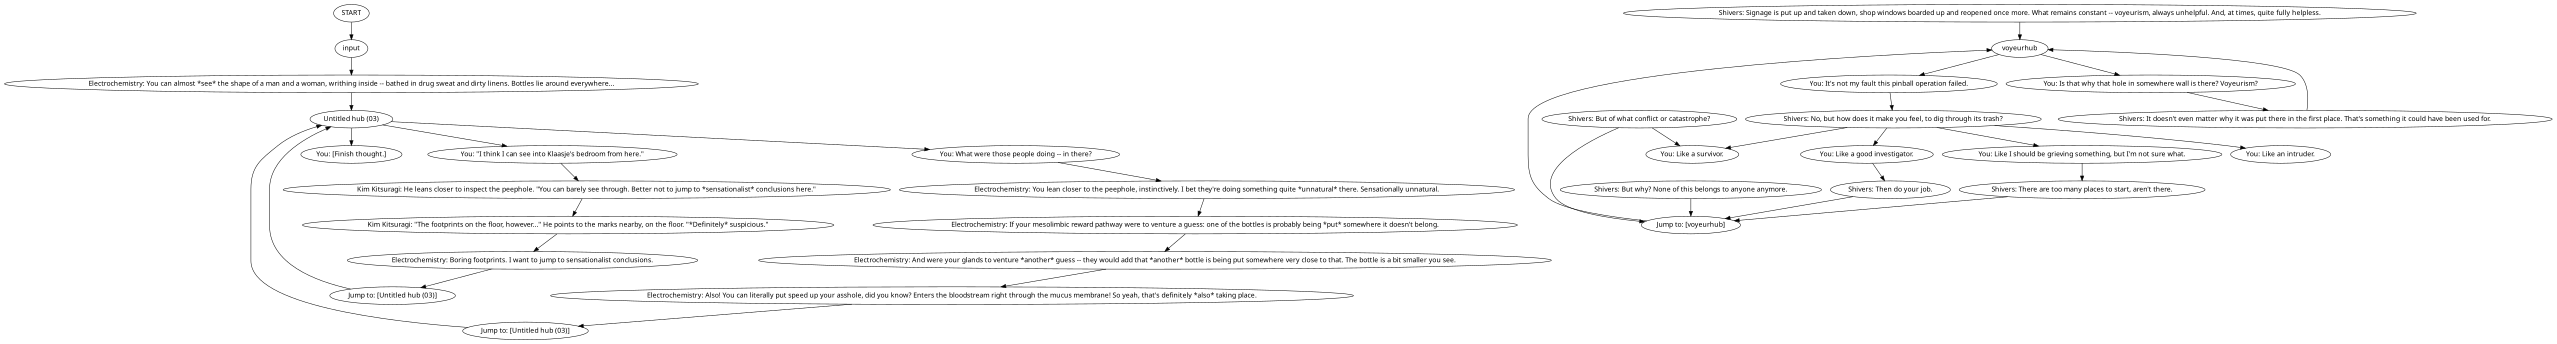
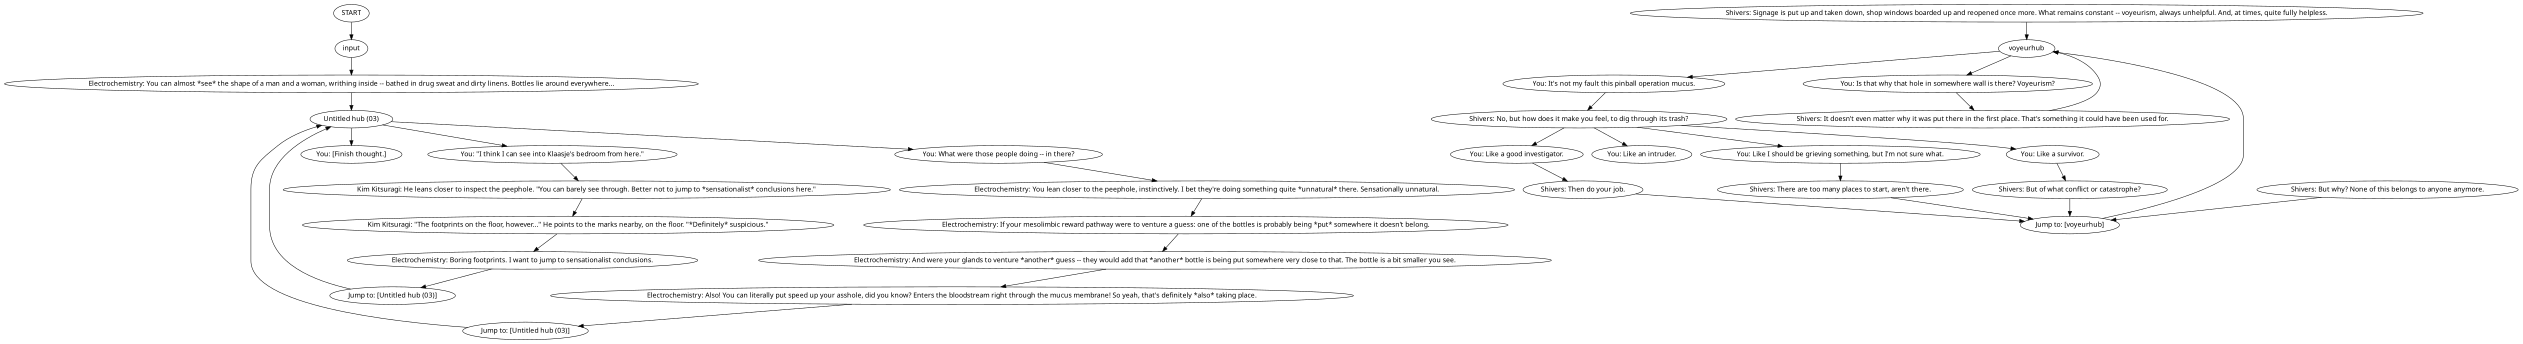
node "You: It's not my fault this pinball operation failed.": label "You: It's not my fault this pinball operation failed." -> "You: It's not my fault this pinball operation mucus."
edge "Shivers: But of what conflict or catastrophe?" -> "You: Like a survivor.": reversed
